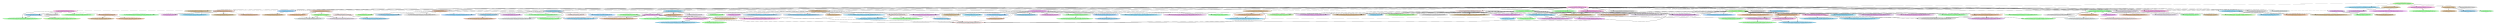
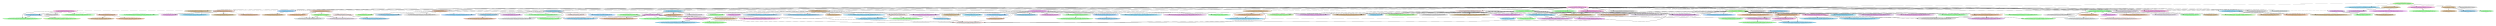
node "com.wcohen:com.wcohen.secondstring:jar:0.1:provided": fillcolor skyblue -> tan
